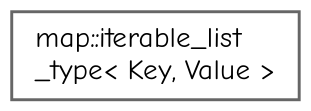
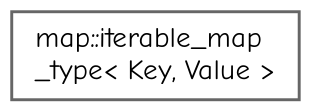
node "map::iterable_list _type< Key, Value >": label "map::iterable_list _type< Key, Value >" -> "map::iterable_map _type< Key, Value >"
